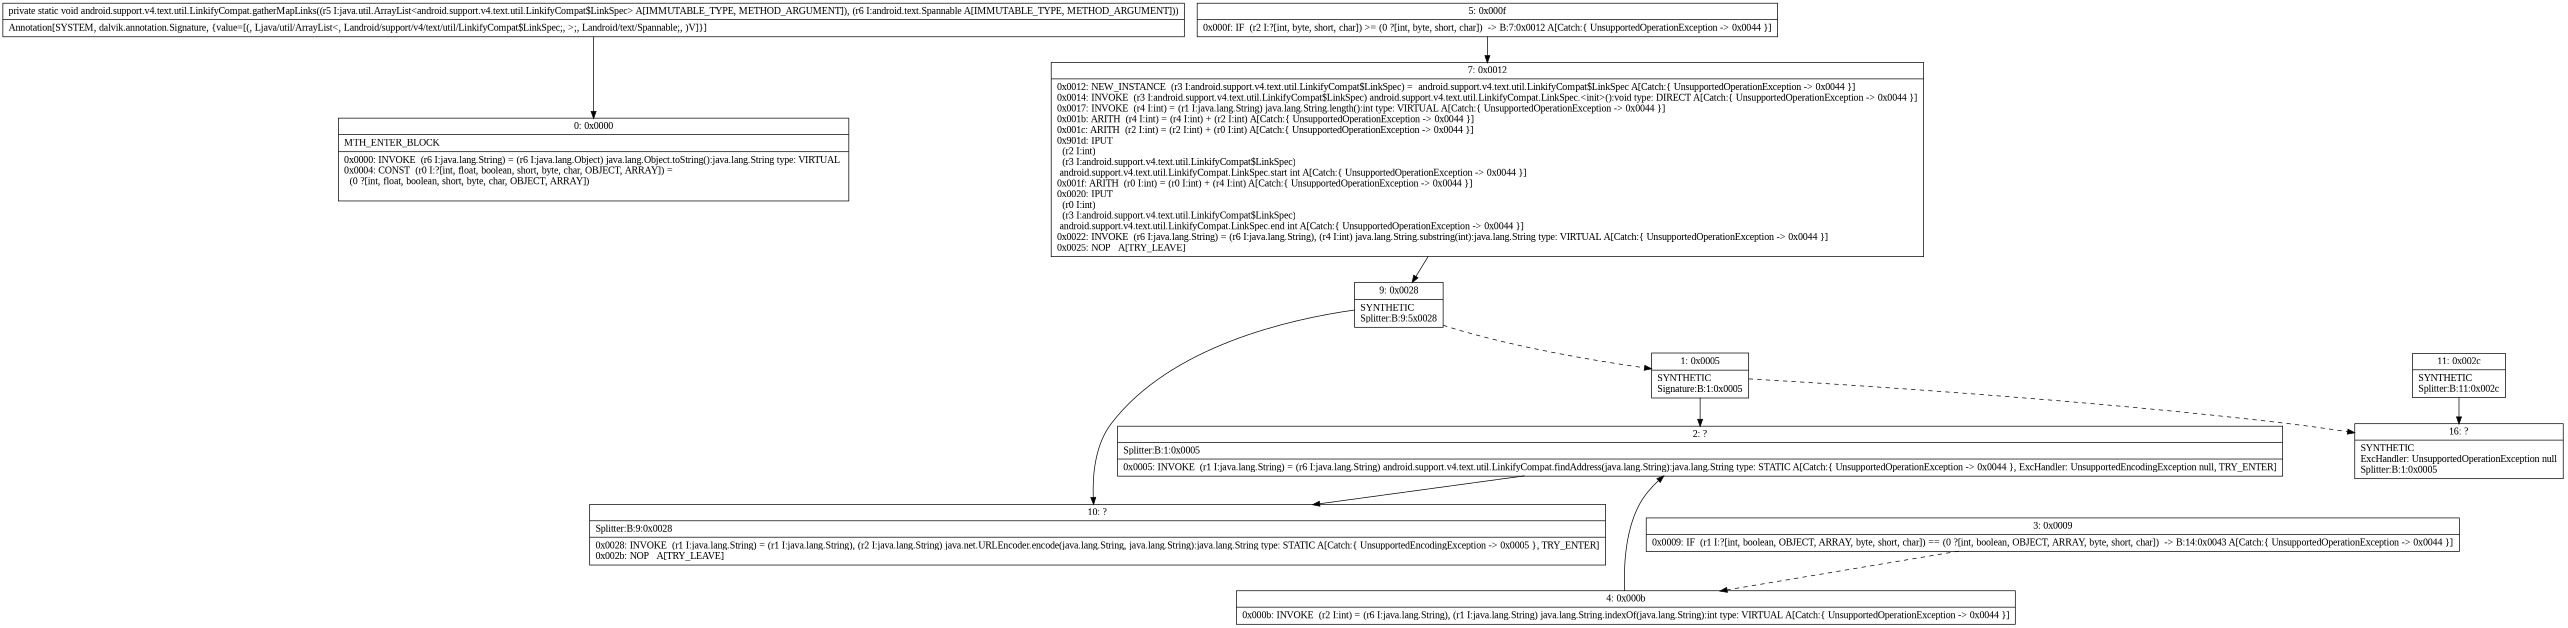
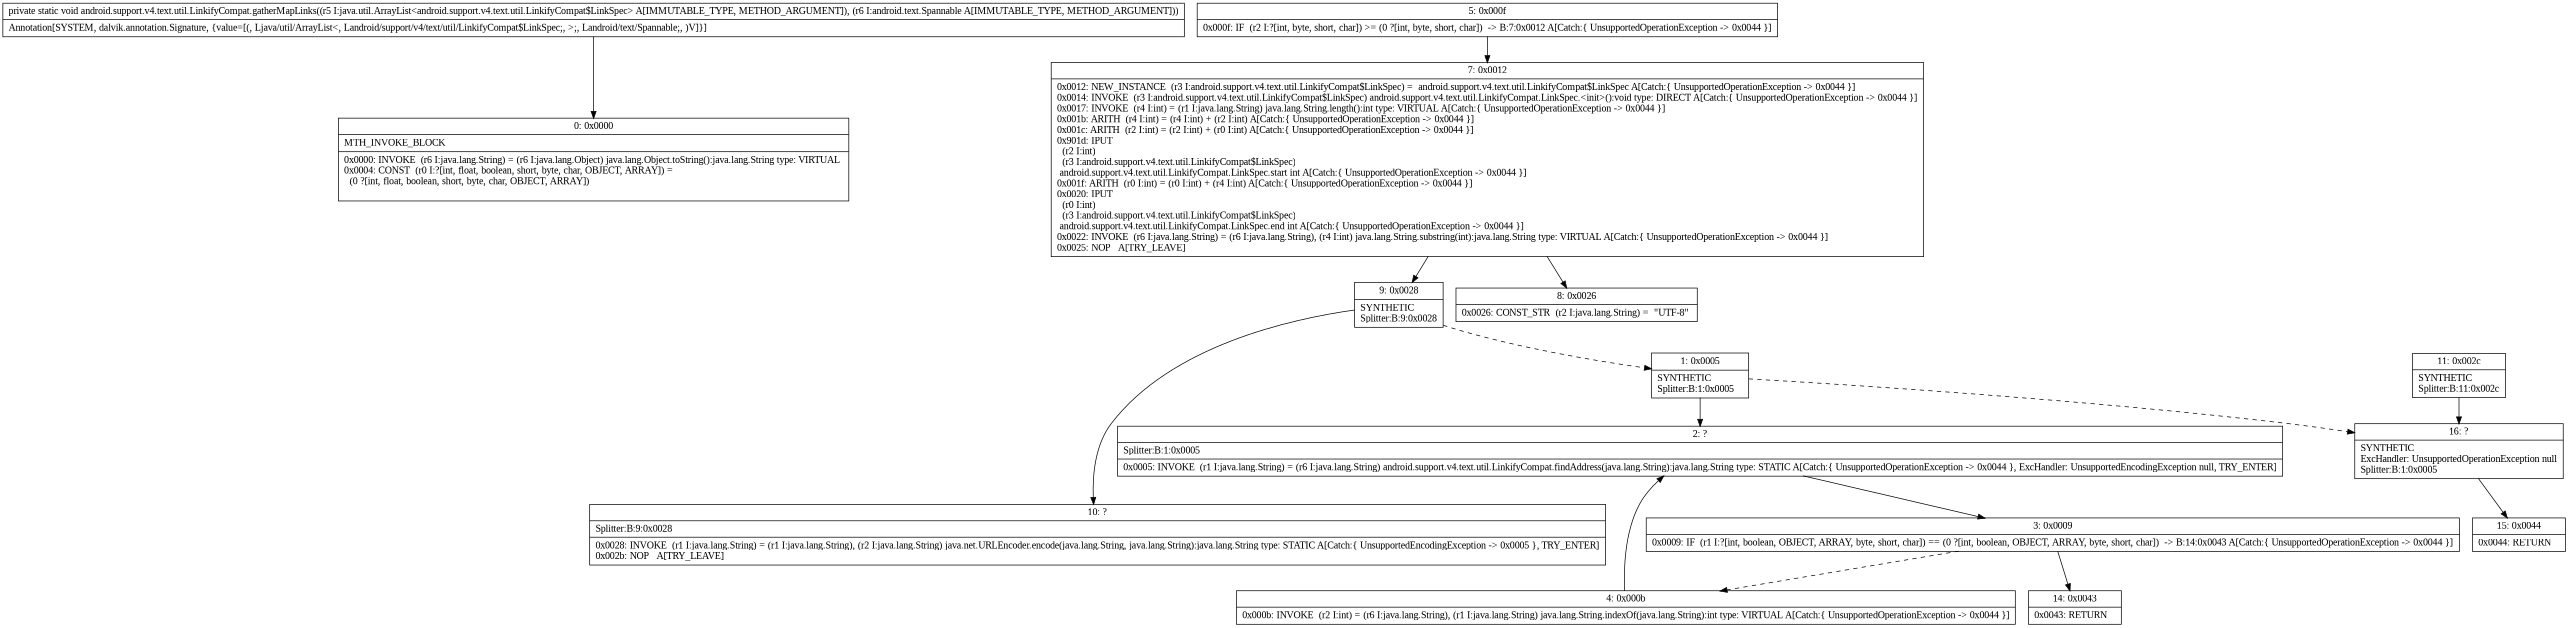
node "0: 0x0000": text "MTH_ENTER_BLOCK" -> "MTH_INVOKE_BLOCK"
node "8: 0x0026": added
node "9: 0x0028": text "Splitter:B:9:5x0028" -> "Splitter:B:9:0x0028"
node "1: 0x0005": text "Signature:B:1:0x0005" -> "Splitter:B:1:0x0005"
edge "2: ?" -> "10: ?": now "2: ?" -> "3: 0x0009"
node "15: 0x0044": added
node "14: 0x0043": added
